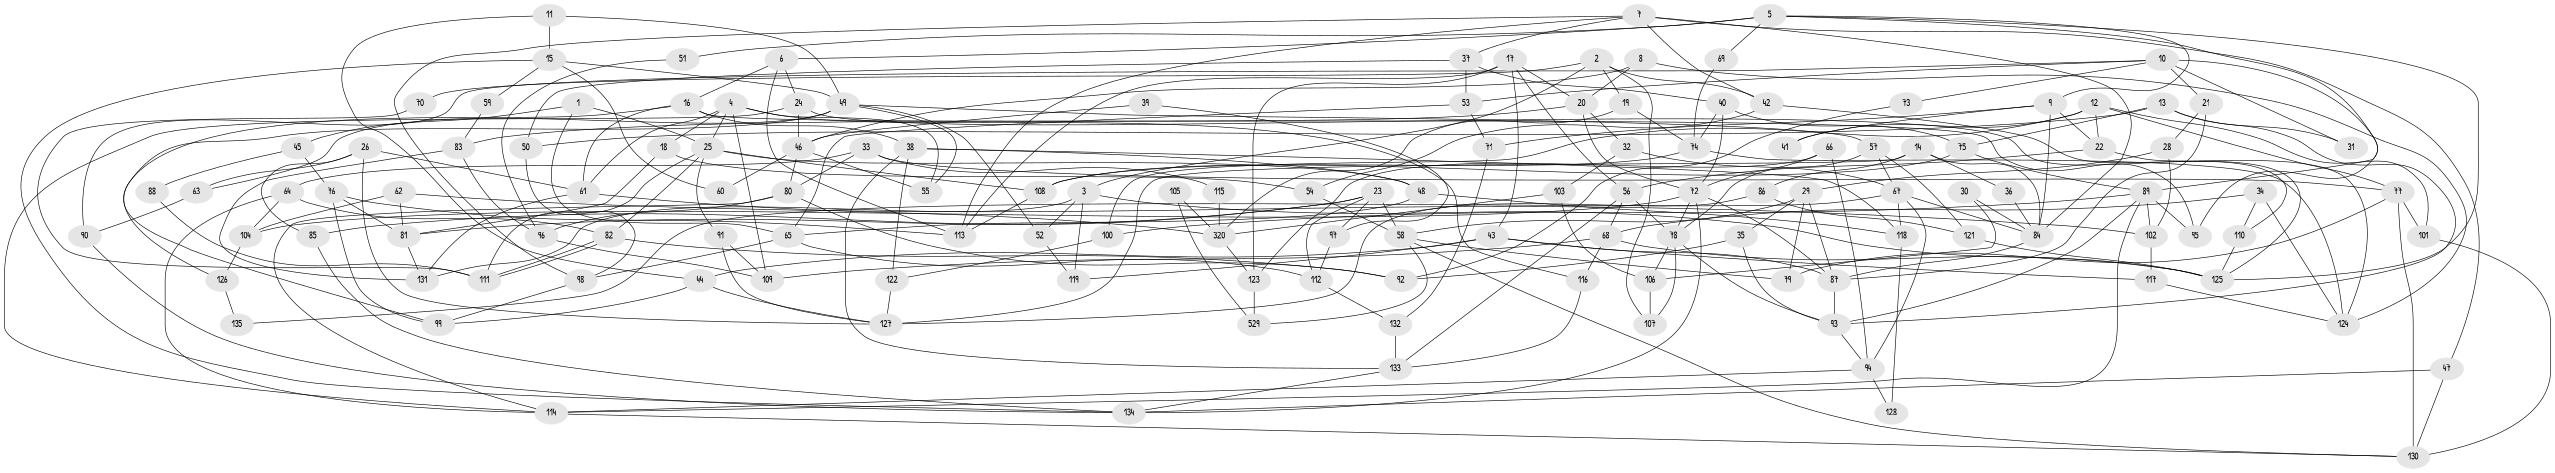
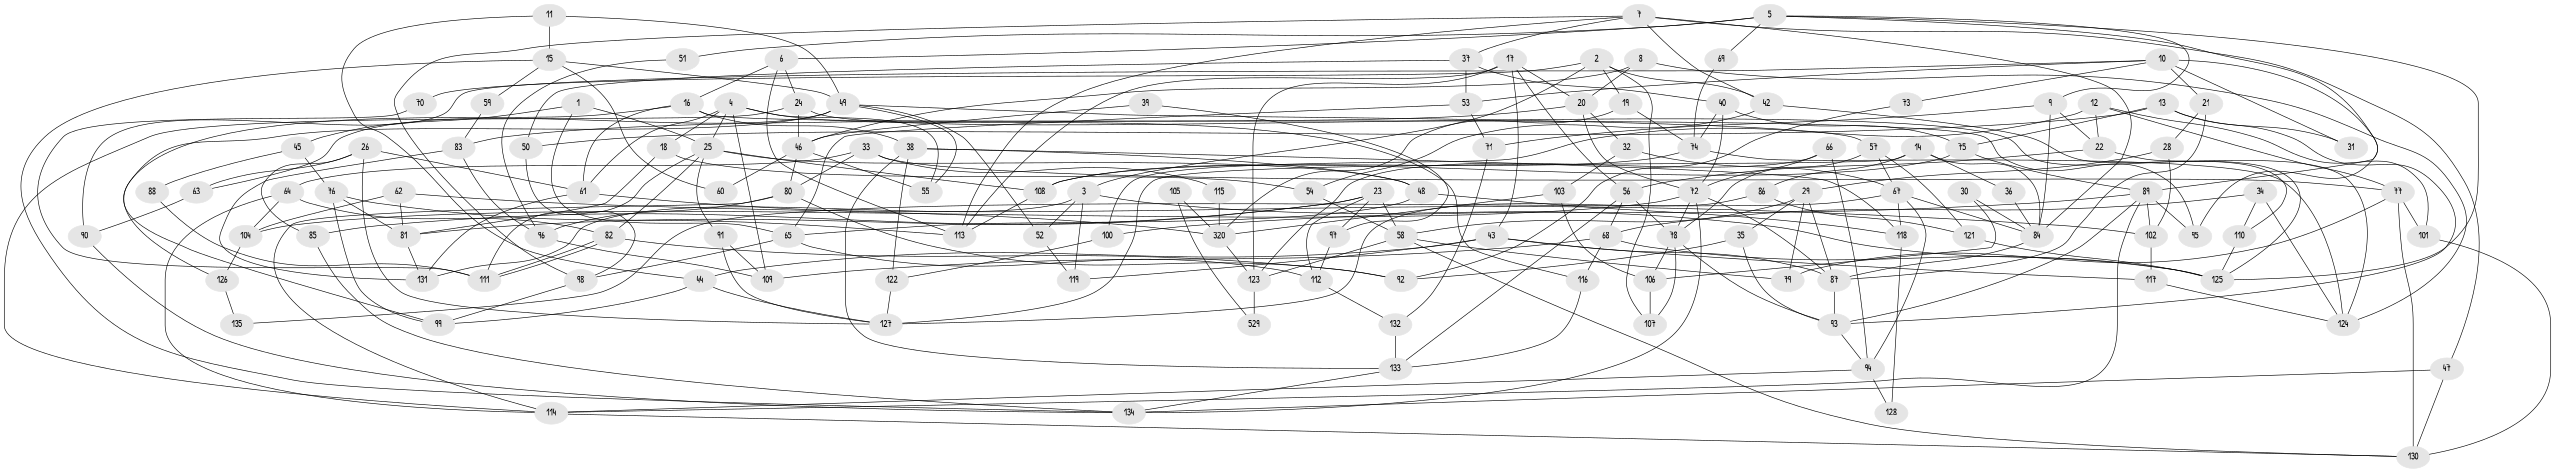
node "41": removed
edge "58" -- "529": now "58" -- "123"
